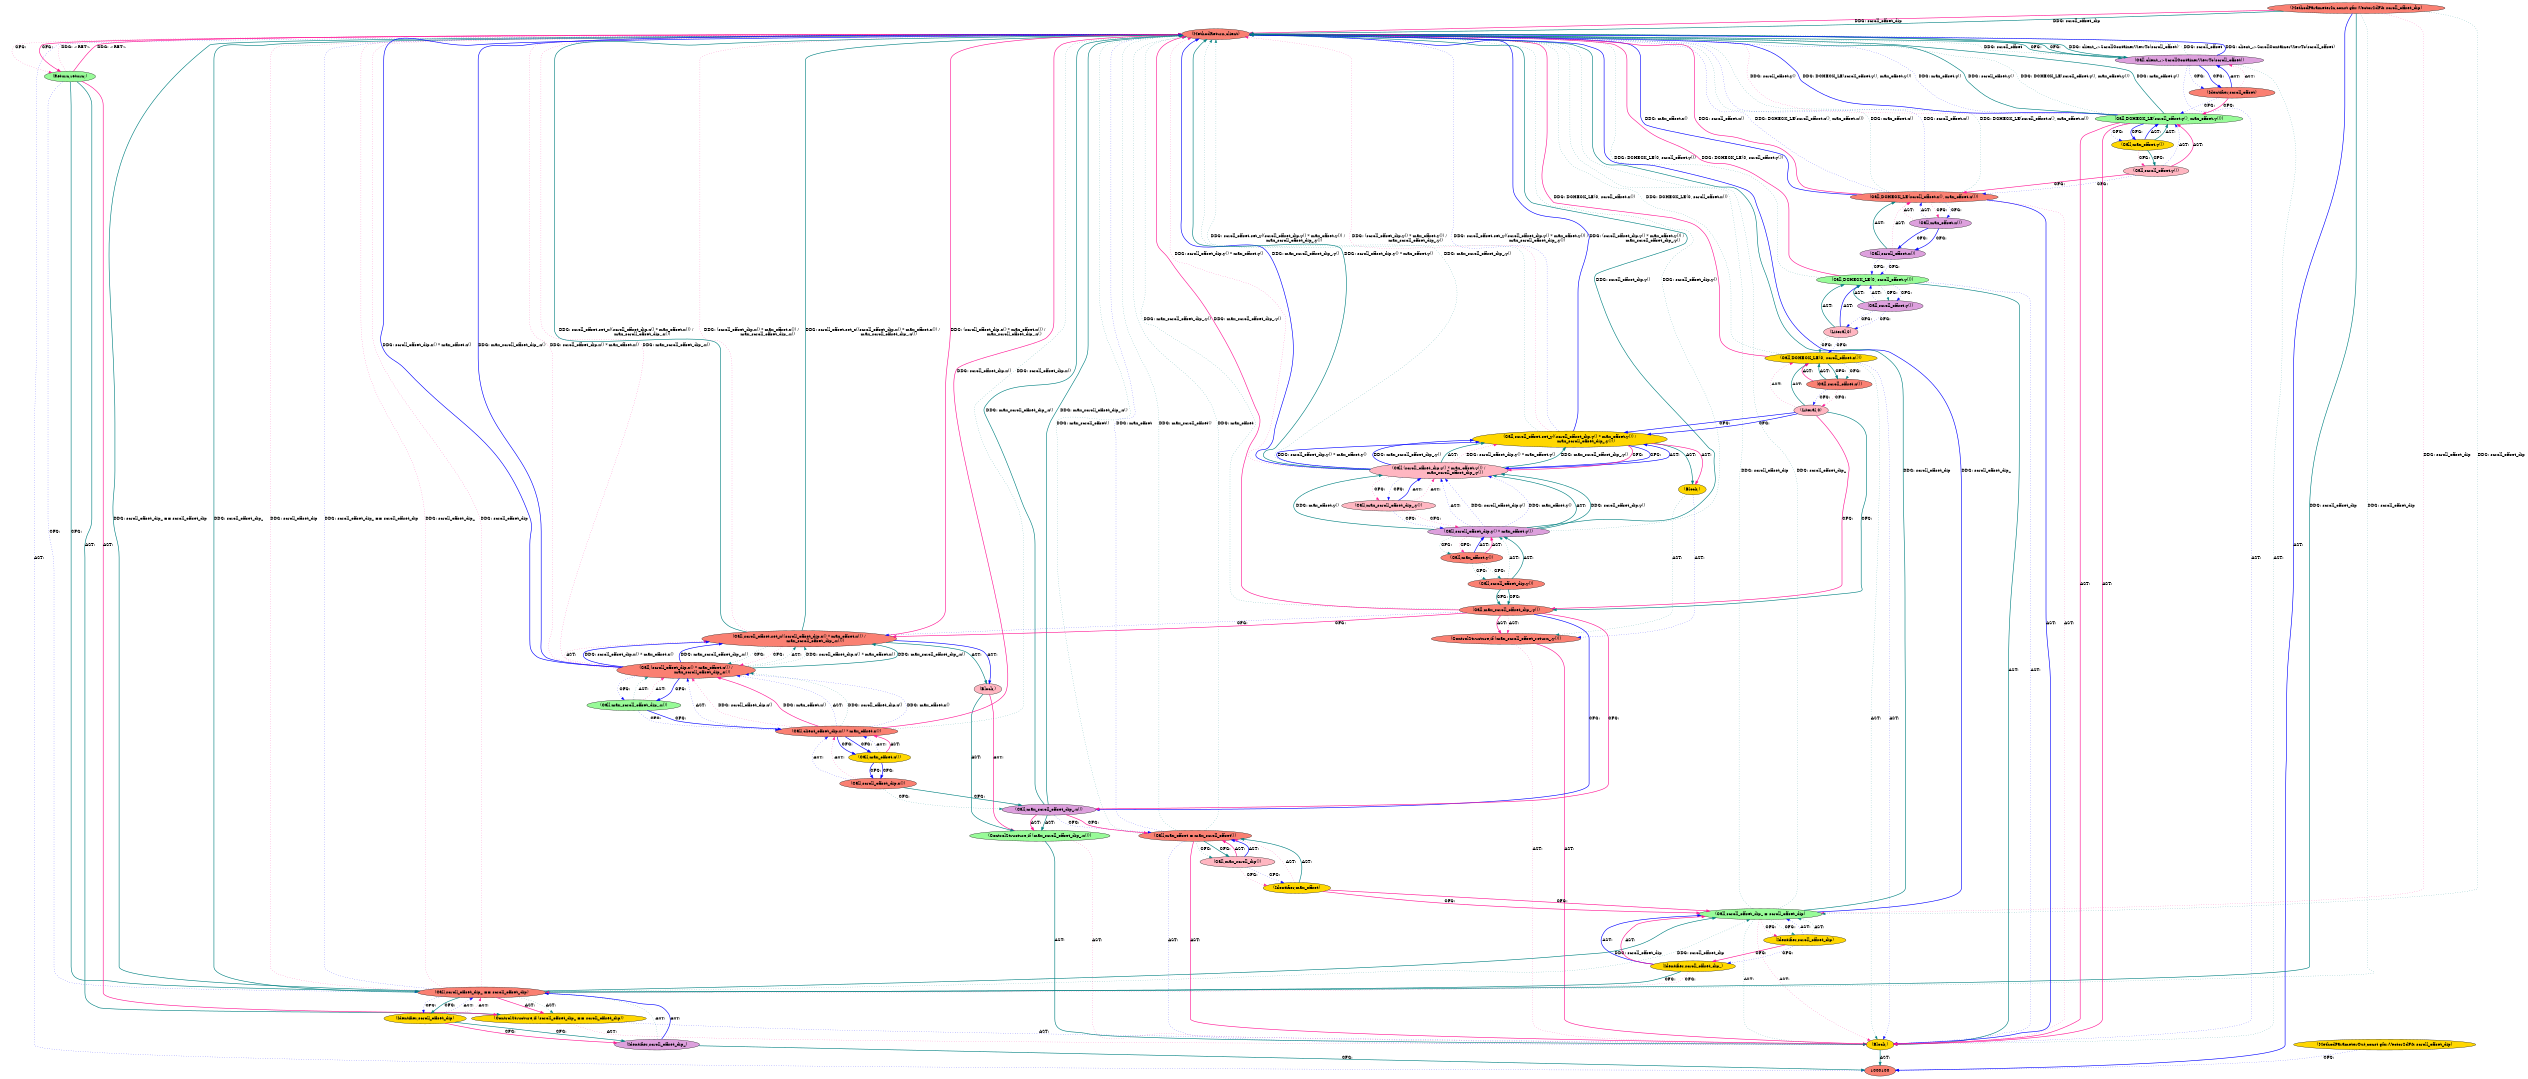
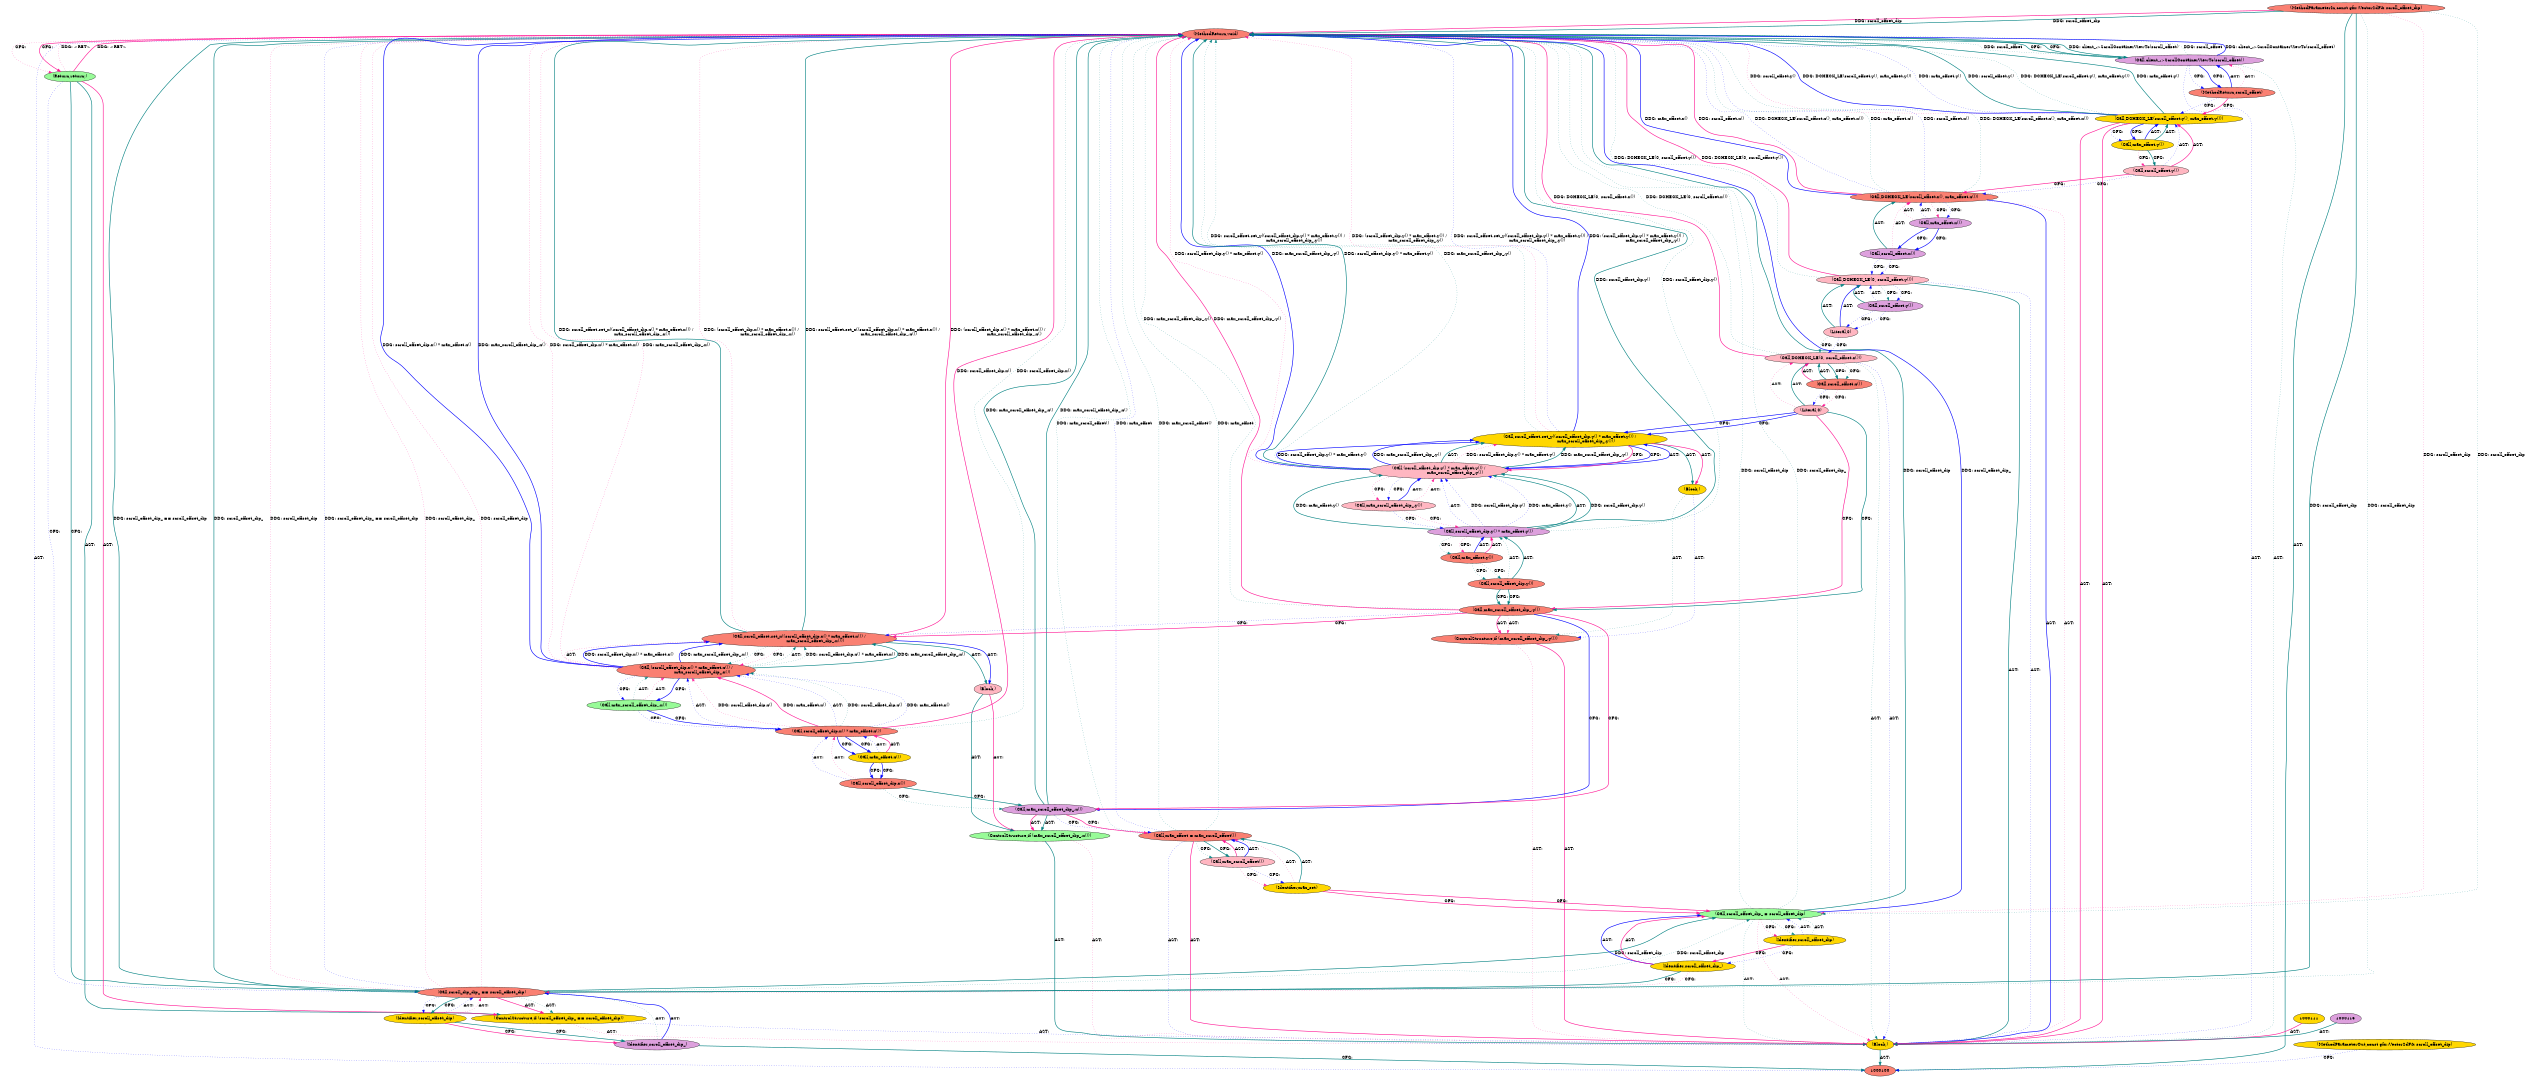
node "(MethodReturn,client)": label "(MethodReturn,client)" -> "(MethodReturn,void)"
node "(Identifier,scroll_offset)": label "(Identifier,scroll_offset)" -> "(MethodReturn,scroll_offset)"
node "(Call,DCHECK_LE(scroll_offset.y(), max_offset.y()))": fillcolor palegreen -> gold
node "(Call,DCHECK_LE(0, scroll_offset.y()))": fillcolor palegreen -> lightpink
node "(Call,DCHECK_LE(0, scroll_offset.x()))": fillcolor gold -> lightpink
node "(ControlStructure,if (max_scroll_offset_return_.y()))": label "(ControlStructure,if (max_scroll_offset_return_.y()))" -> "(ControlStructure,if (max_scroll_offset_dip_.y()))"
edge "(MethodParameterIn,const gfx::Vector2dF& scroll_offset_dip)" -> "1000100": color blue -> teal
node "(Call,client_offset_dip.x() * max_offset.x())": label "(Call,client_offset_dip.x() * max_offset.x())" -> "(Call,scroll_offset_dip.x() * max_offset.x())"
node "(Call,max_scroll_dip())": label "(Call,max_scroll_dip())" -> "(Call,max_scroll_offset())"
node "(Identifier,max_offset)": label "(Identifier,max_offset)" -> "(Identifier,max_set)"
node "(Call,scroll_offset_dip_ == scroll_offset_dip)": label "(Call,scroll_offset_dip_ == scroll_offset_dip)" -> "(Call,scroll_dip_dip_ == scroll_offset_dip)"
node "1000111": added
node "1000115": added
